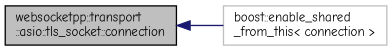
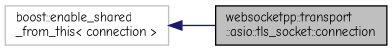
edge "boost::enable_shared _from_this< connection >" -> "websocketpp::transport ::asio::tls_socket::connection": reversed
